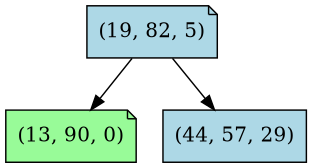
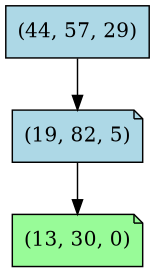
edge "(19, 82, 5)" -> "(44, 57, 29)": reversed
node "(13, 90, 0)": label "(13, 90, 0)" -> "(13, 30, 0)"
